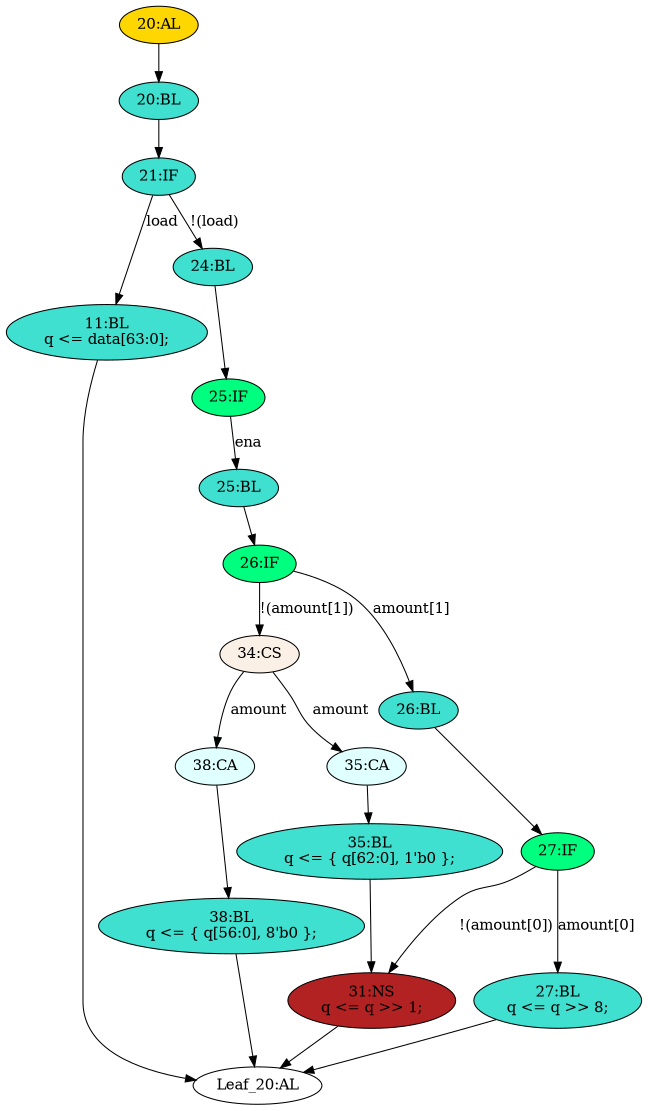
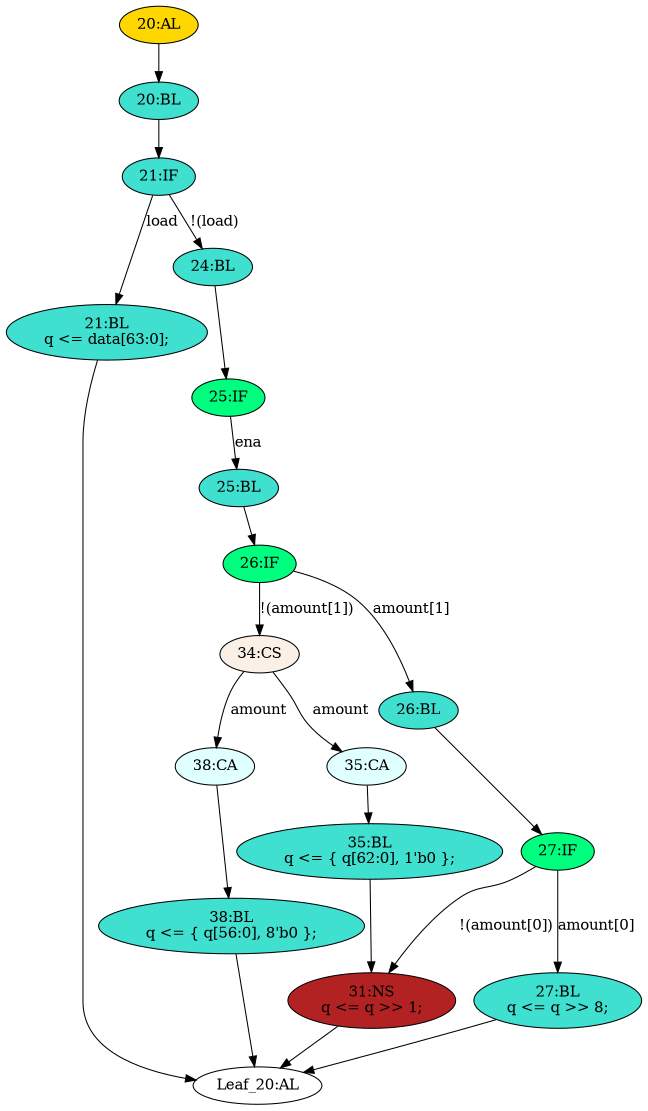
node "11:BL q <= data[63:0];": label "11:BL q <= data[63:0];" -> "21:BL q <= data[63:0];"
